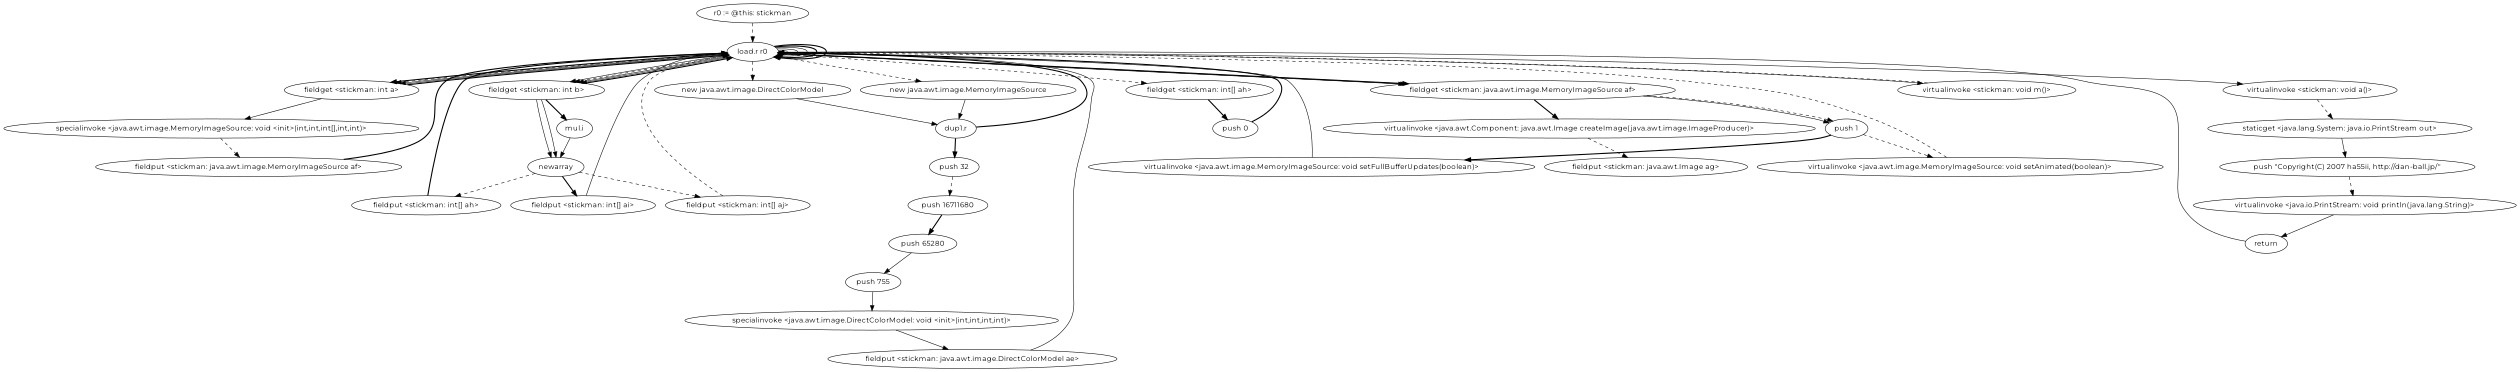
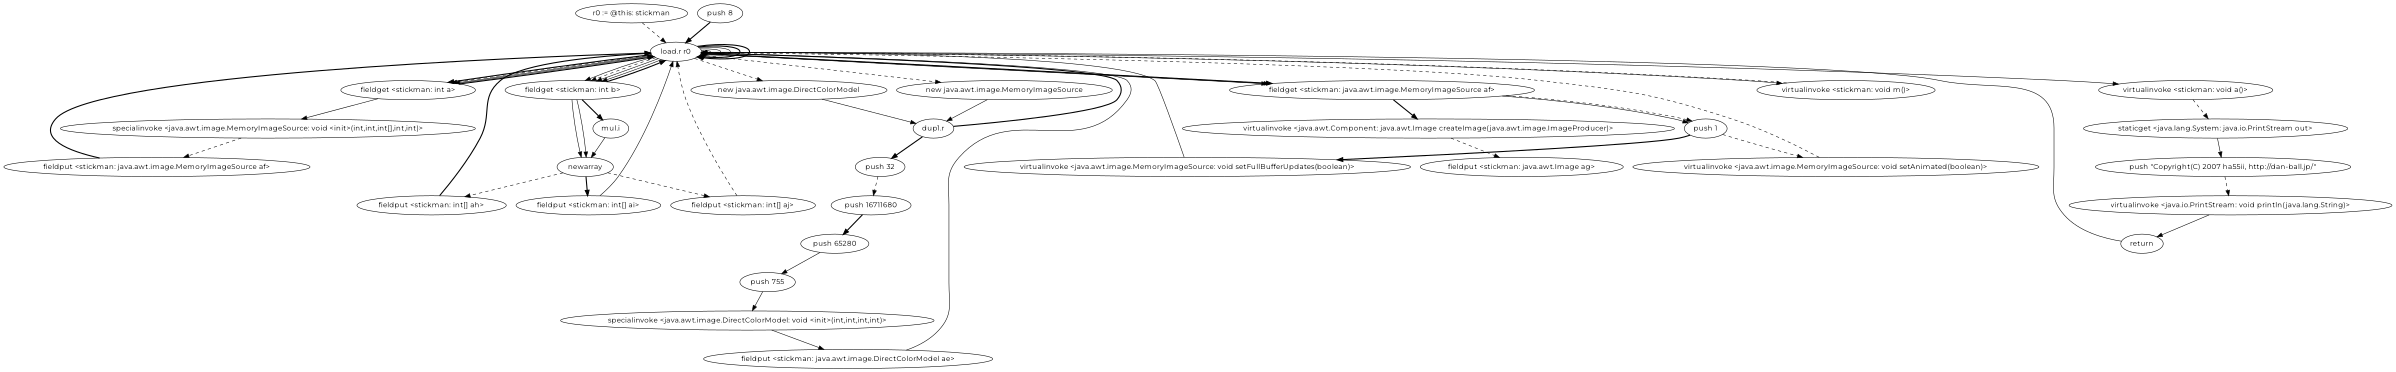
node "fieldget <stickman: int[] ah>": removed
node "push 0": label "push 0" -> "push 8"
